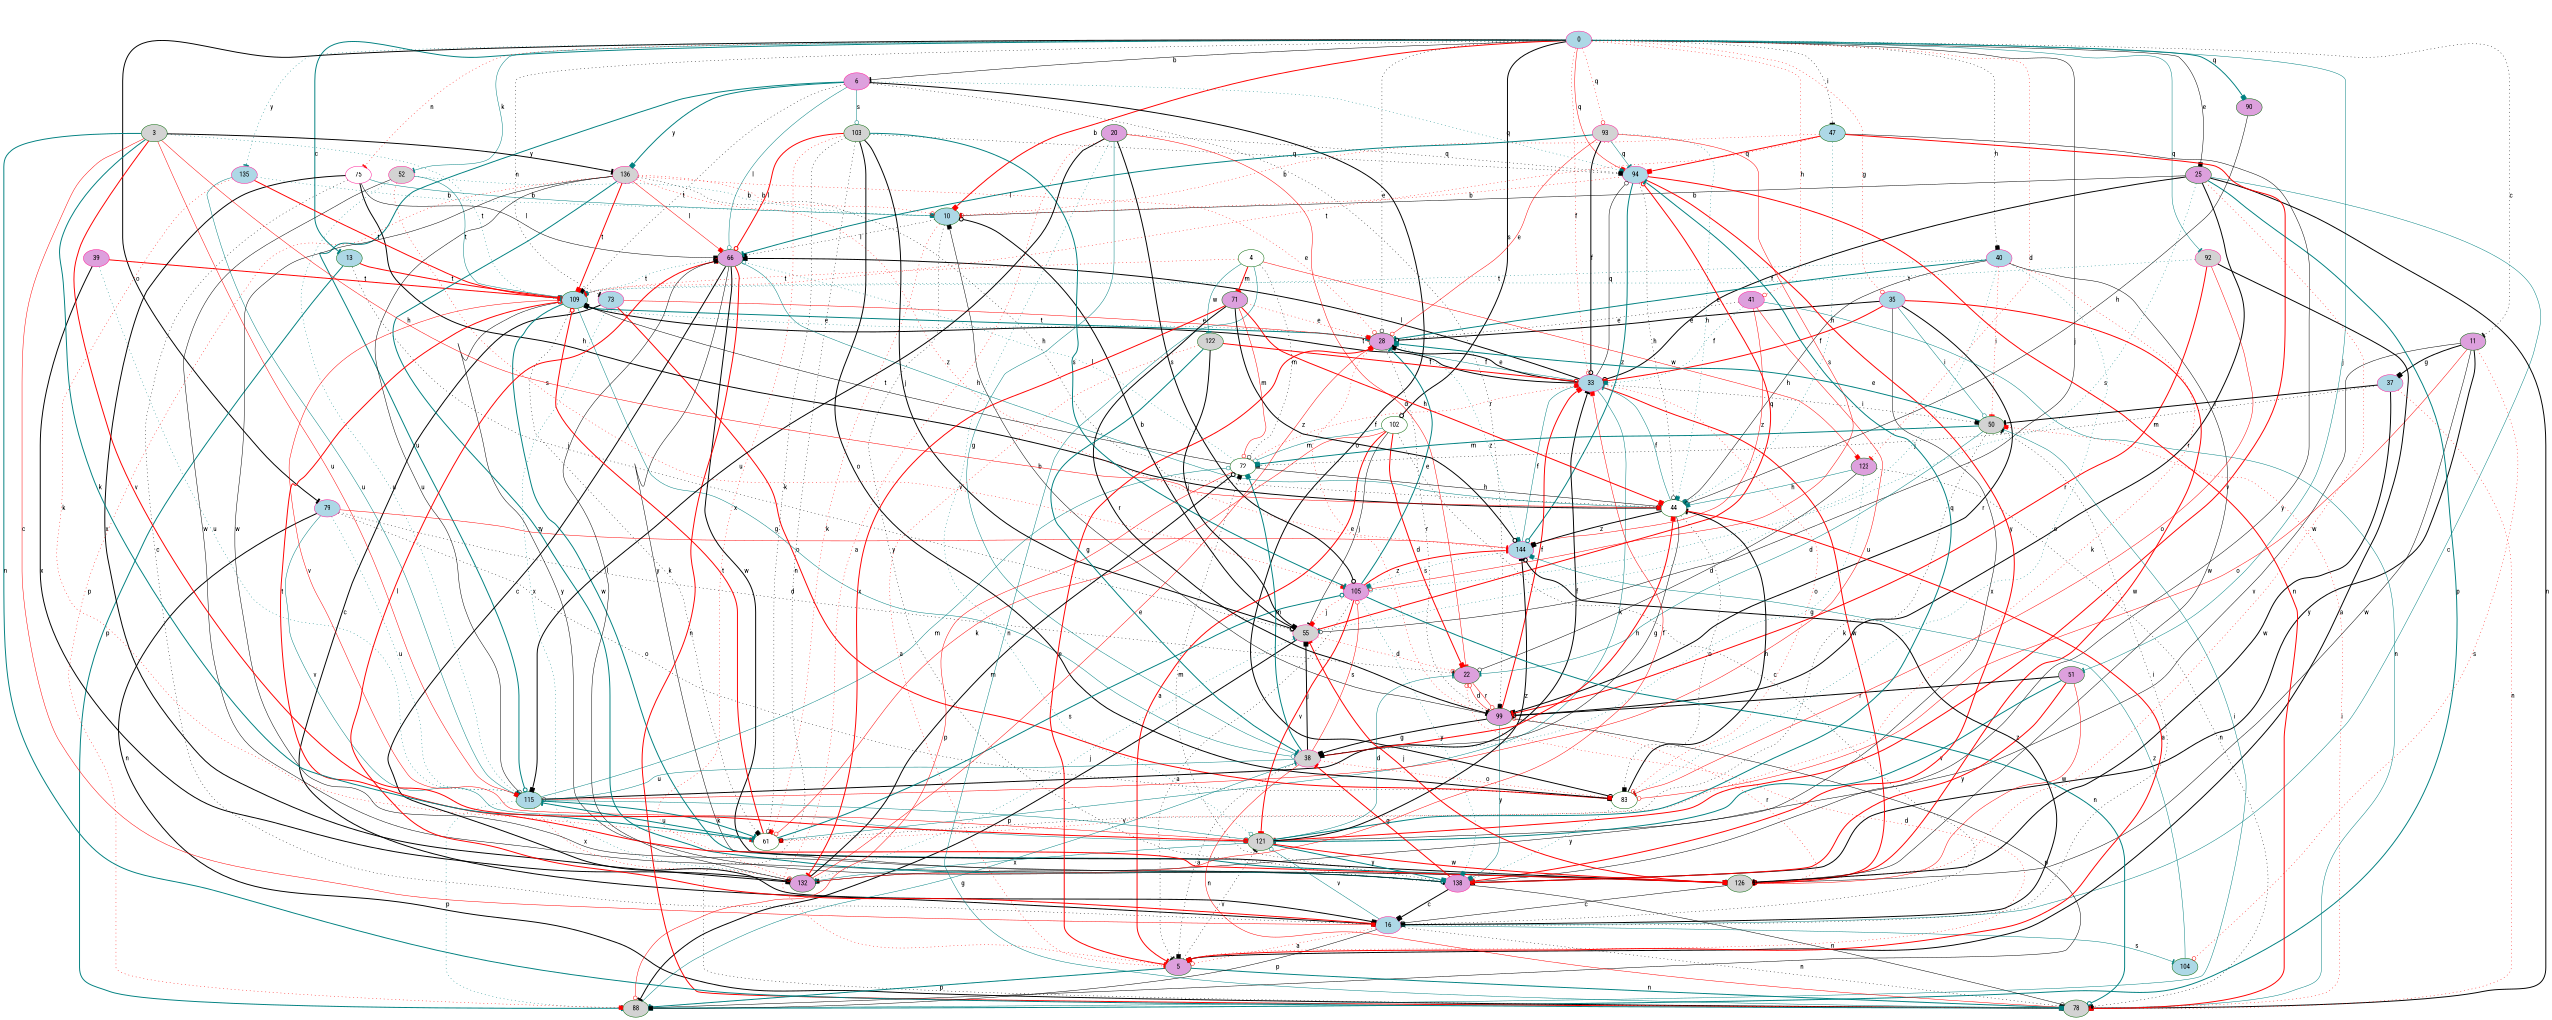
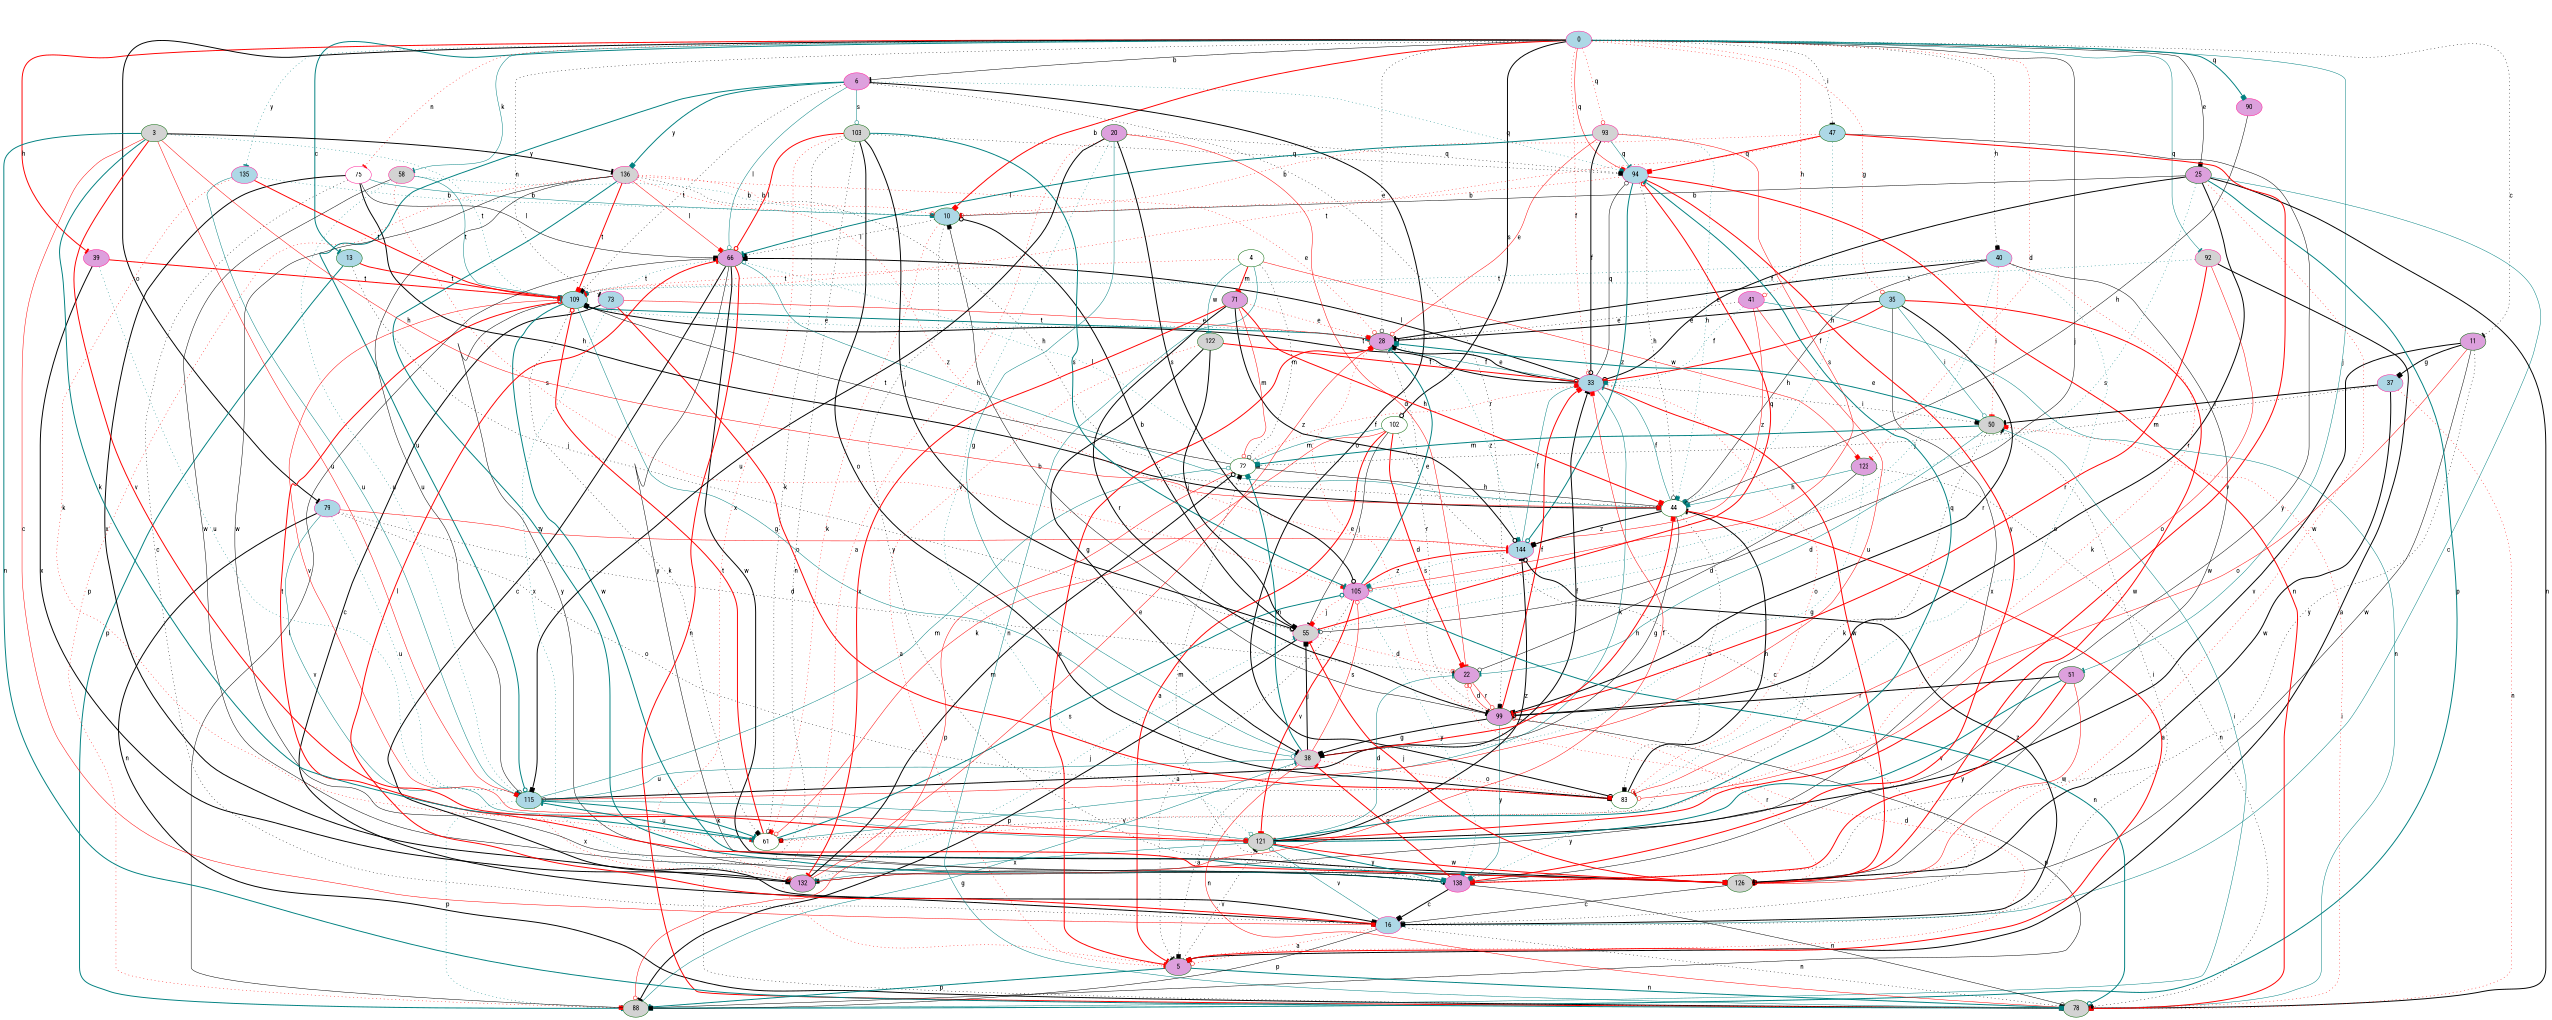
edge "0" -> "39": added, label "h"
node "90": color darkgreen -> deeppink
node "52": label "52" -> "58"
edge "40" -> "28": color teal -> black
node "35": color deeppink -> darkgreen
edge "122" -> "38": color teal -> black
edge "132" -> "66": now "88" -> "66"
edge "11" -> "121": style solid -> bold
edge "11" -> "138": style bold -> dotted
node "104": removed
